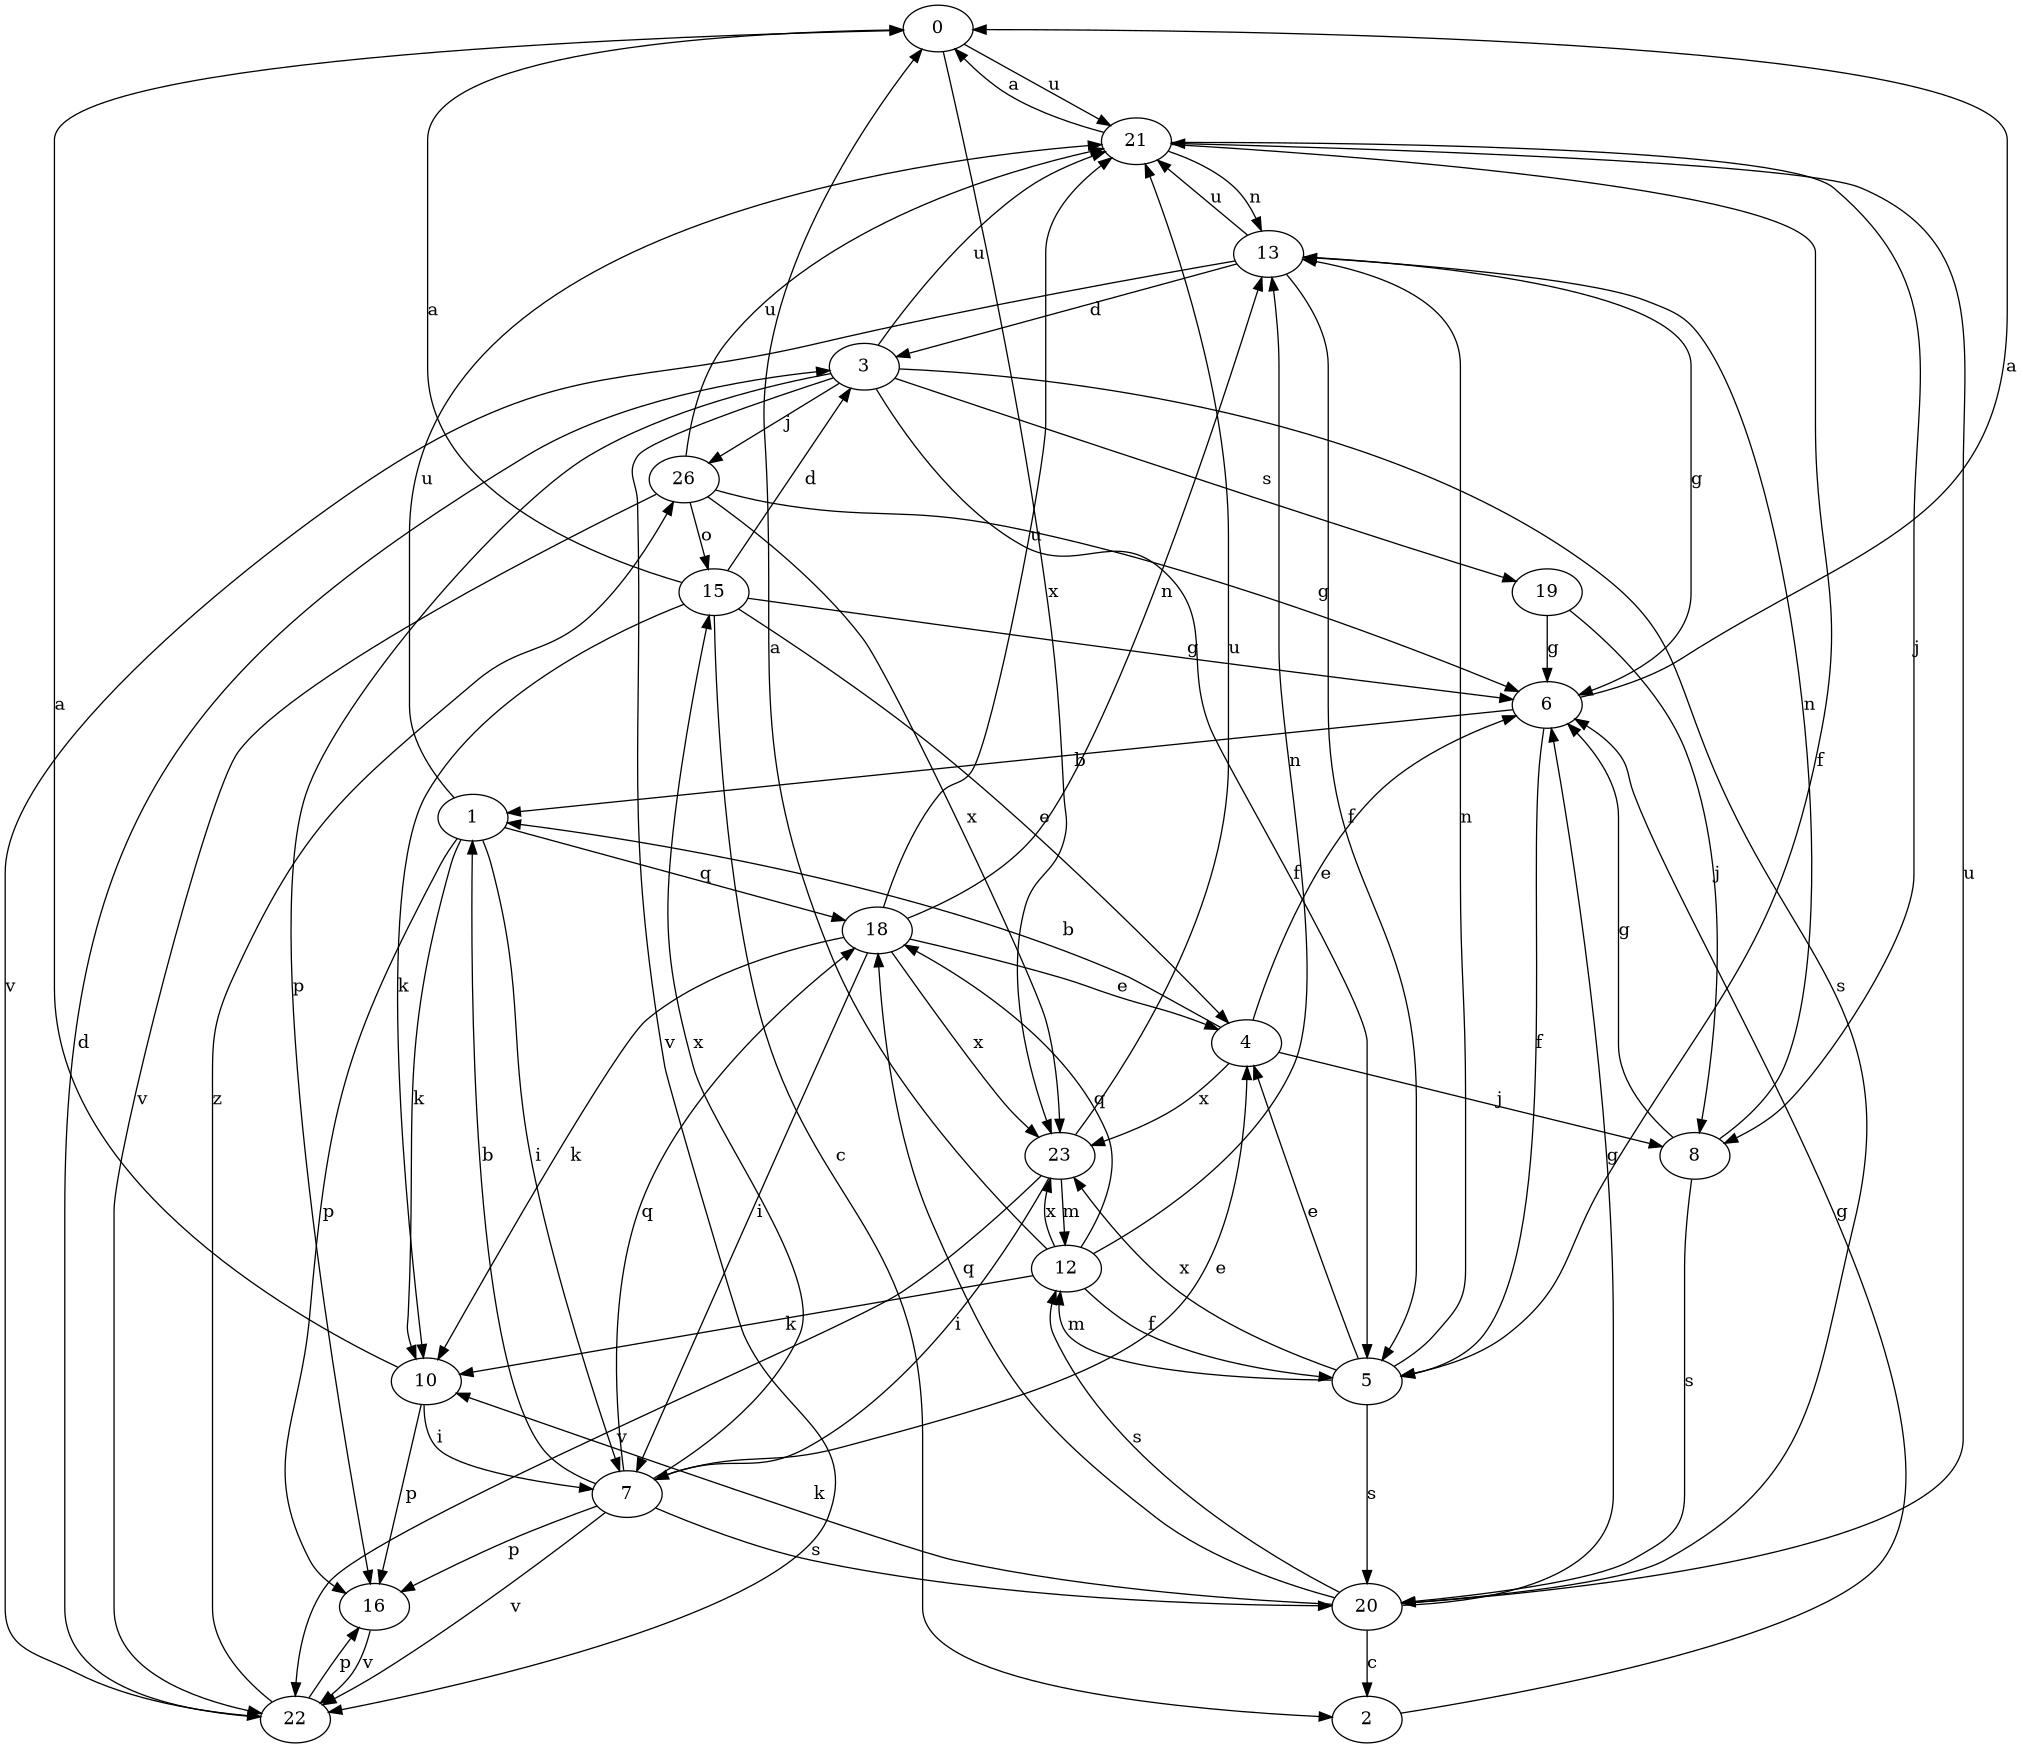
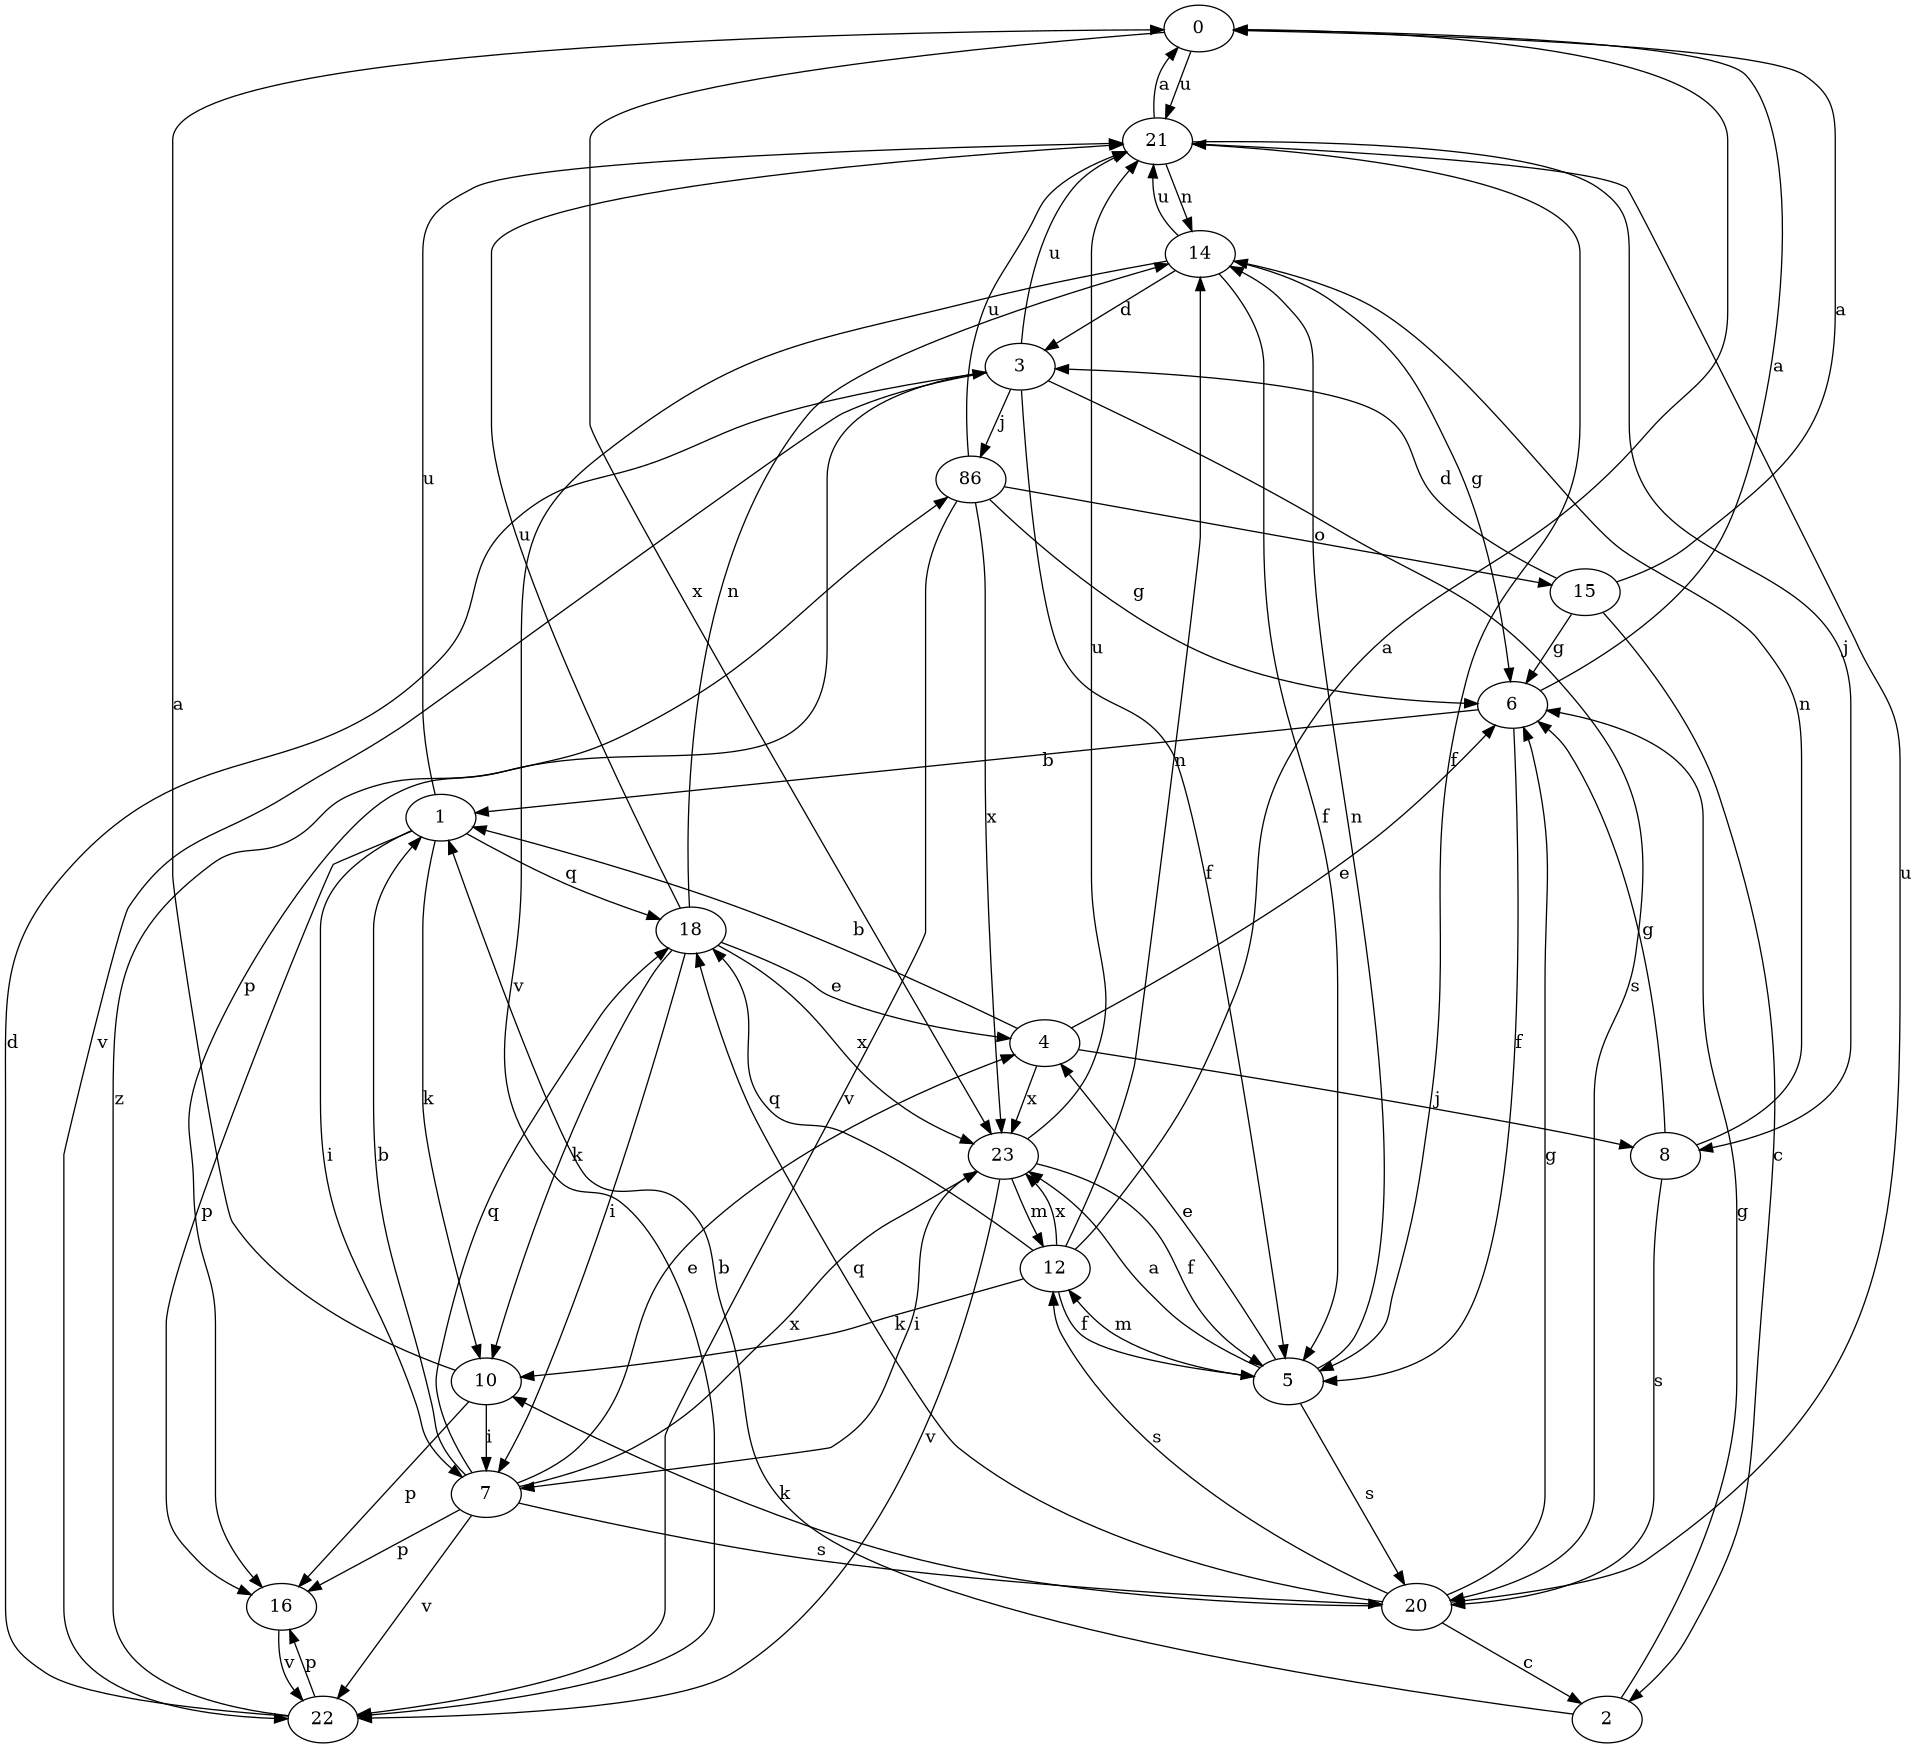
node "13": label "13" -> "14"
node "26": label "26" -> "86"
node "19": removed
edge "15" -> "4": removed, label "e"
edge "15" -> "10": removed, label "k"
edge "7" -> "15": now "7" -> "23"
edge "23" -> "5": added, label "f"
edge "5" -> "23": label "x" -> "a"
edge "2" -> "1": added, label "b"
